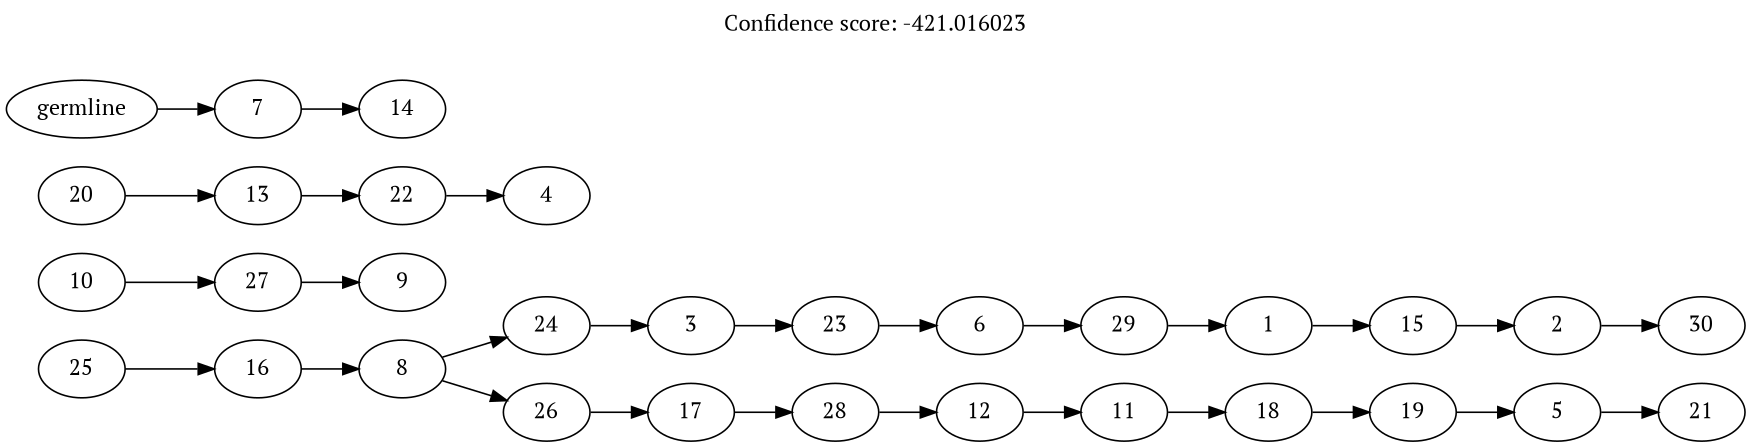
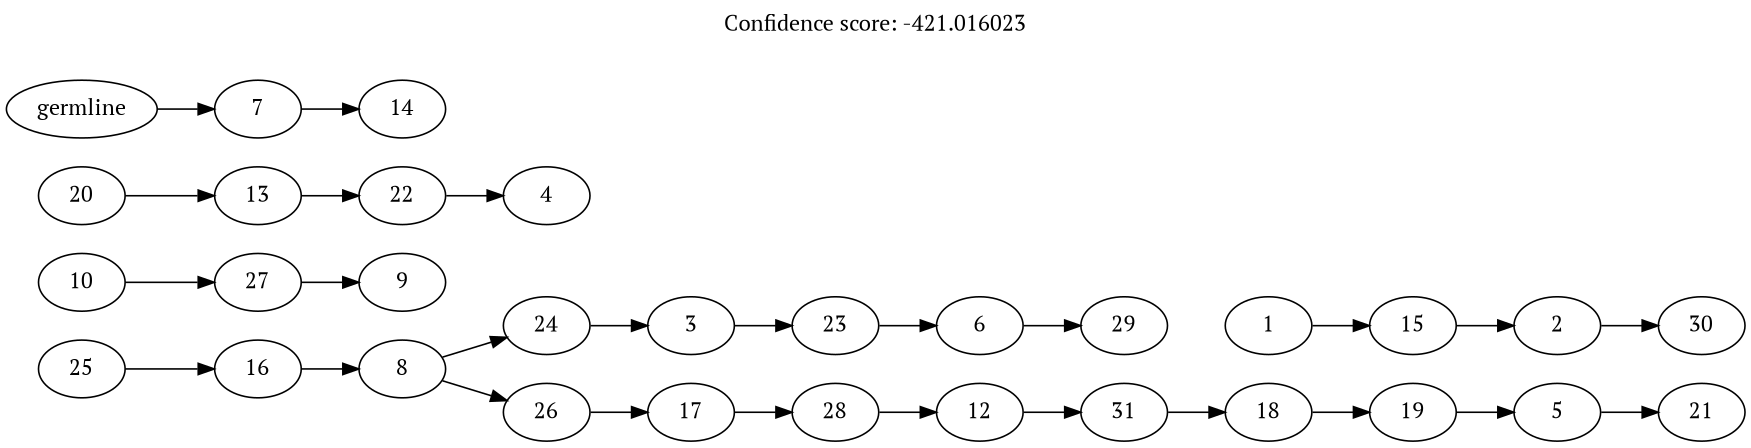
edge "29" -> "1": removed
node "11": label "11" -> "31"
